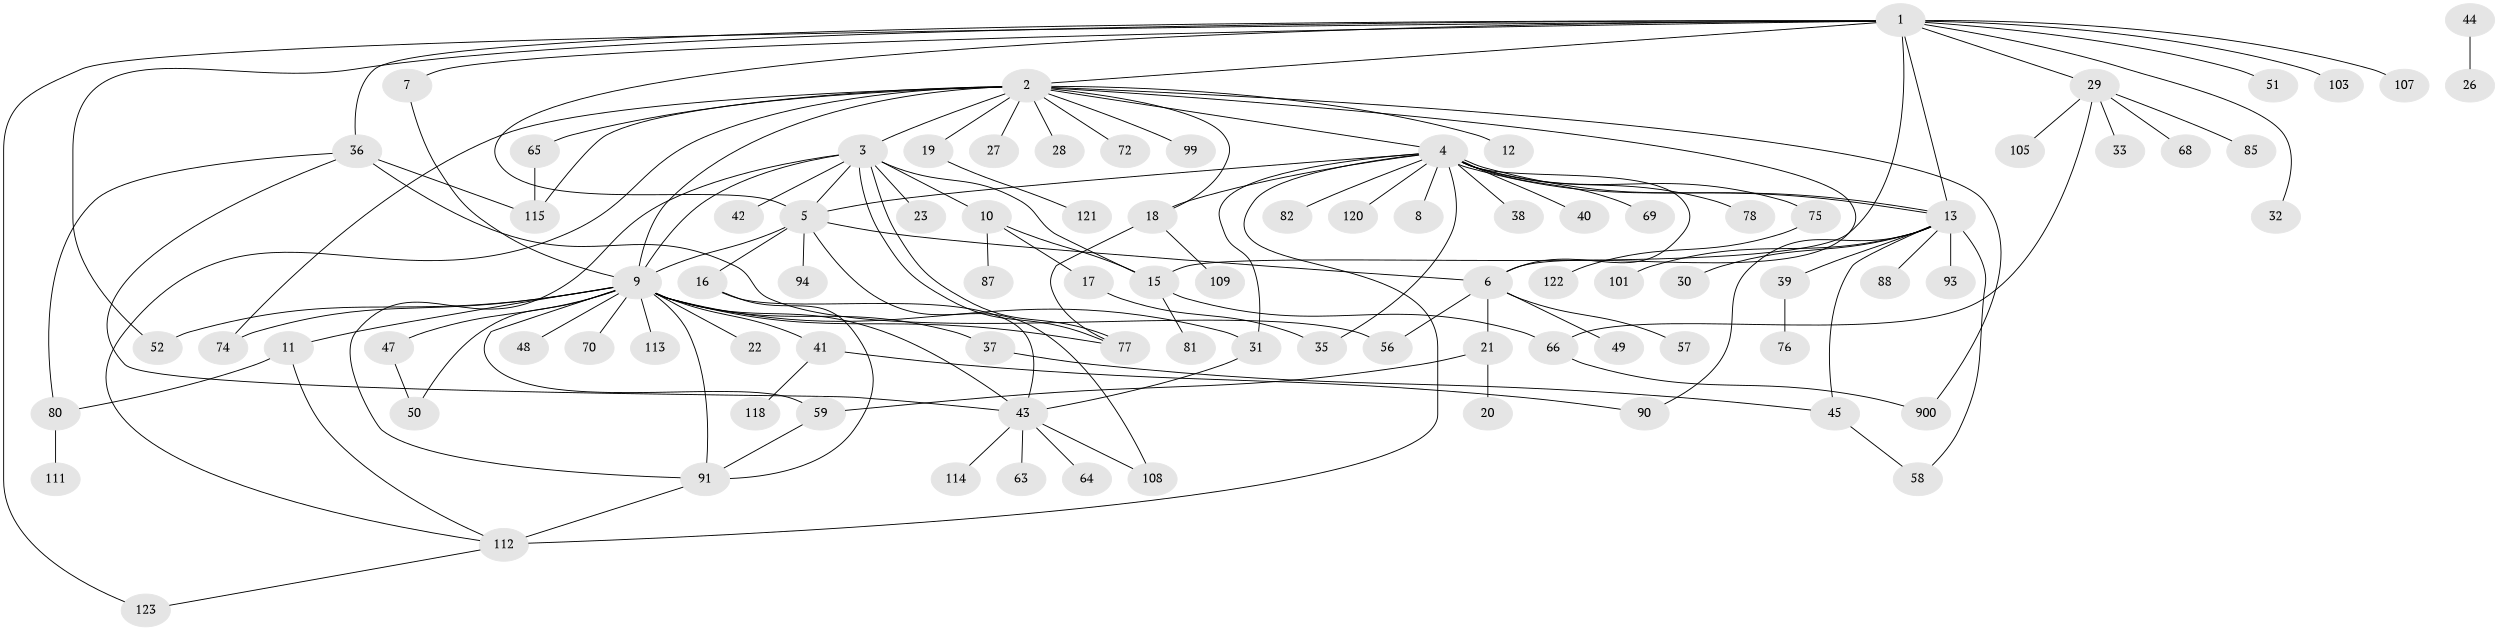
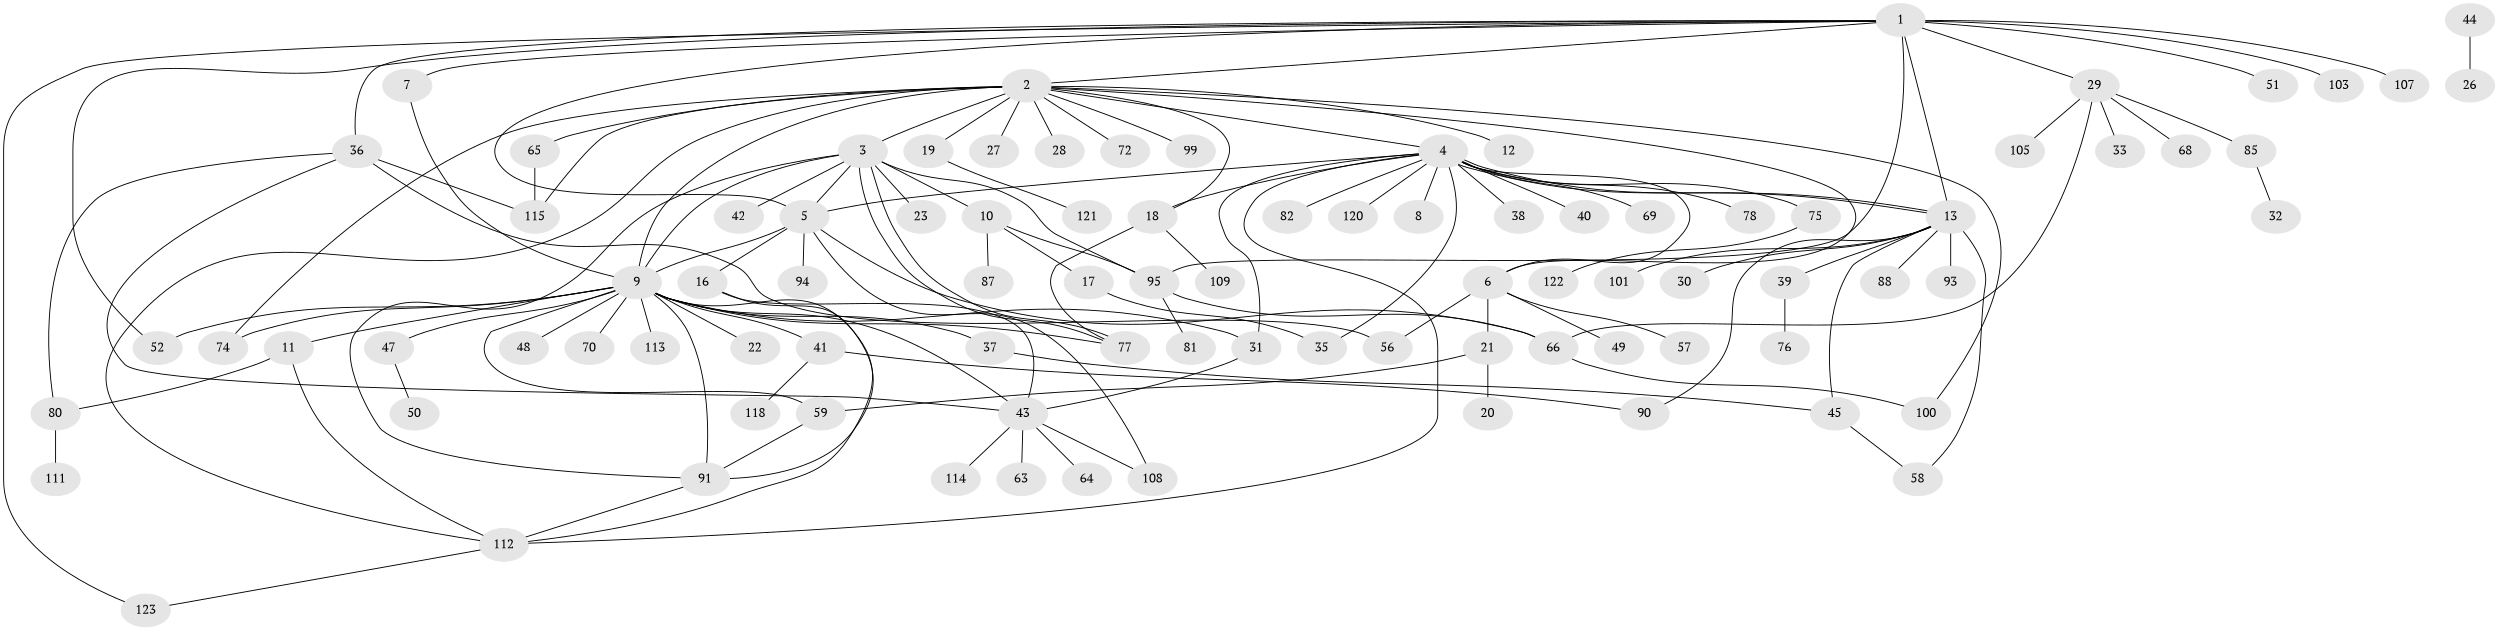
edge "1" -- "32": now "85" -- "32"
edge "5" -- "6": now "5" -- "66"
node "15": label "15" -> "95"
edge "9" -- "50": now "9" -- "112"
node "900": label "900" -> "100"
